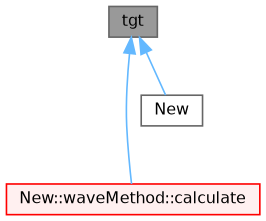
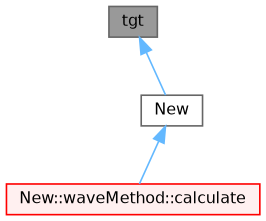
edge "New::waveMethod::calculate" -> "tgt": now "New::waveMethod::calculate" -> "New"
